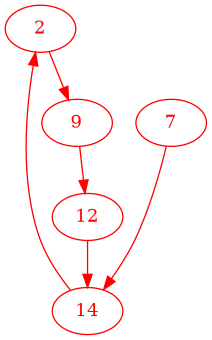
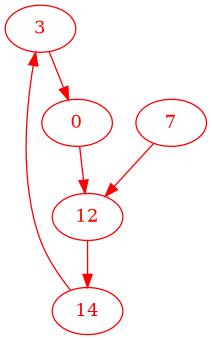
node "2": label "2" -> "3"
node "9": label "9" -> "0"
edge "7" -> "14": now "7" -> "12"
